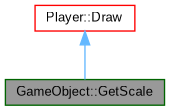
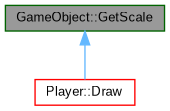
edge "GameObject::GetScale" -> "Player::Draw": reversed
